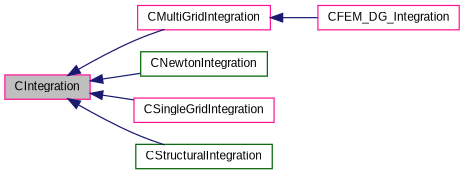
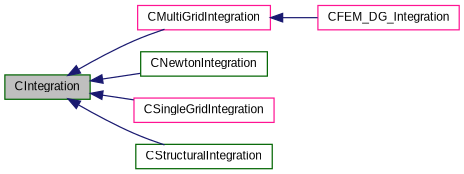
node "CIntegration": color deeppink -> darkgreen
